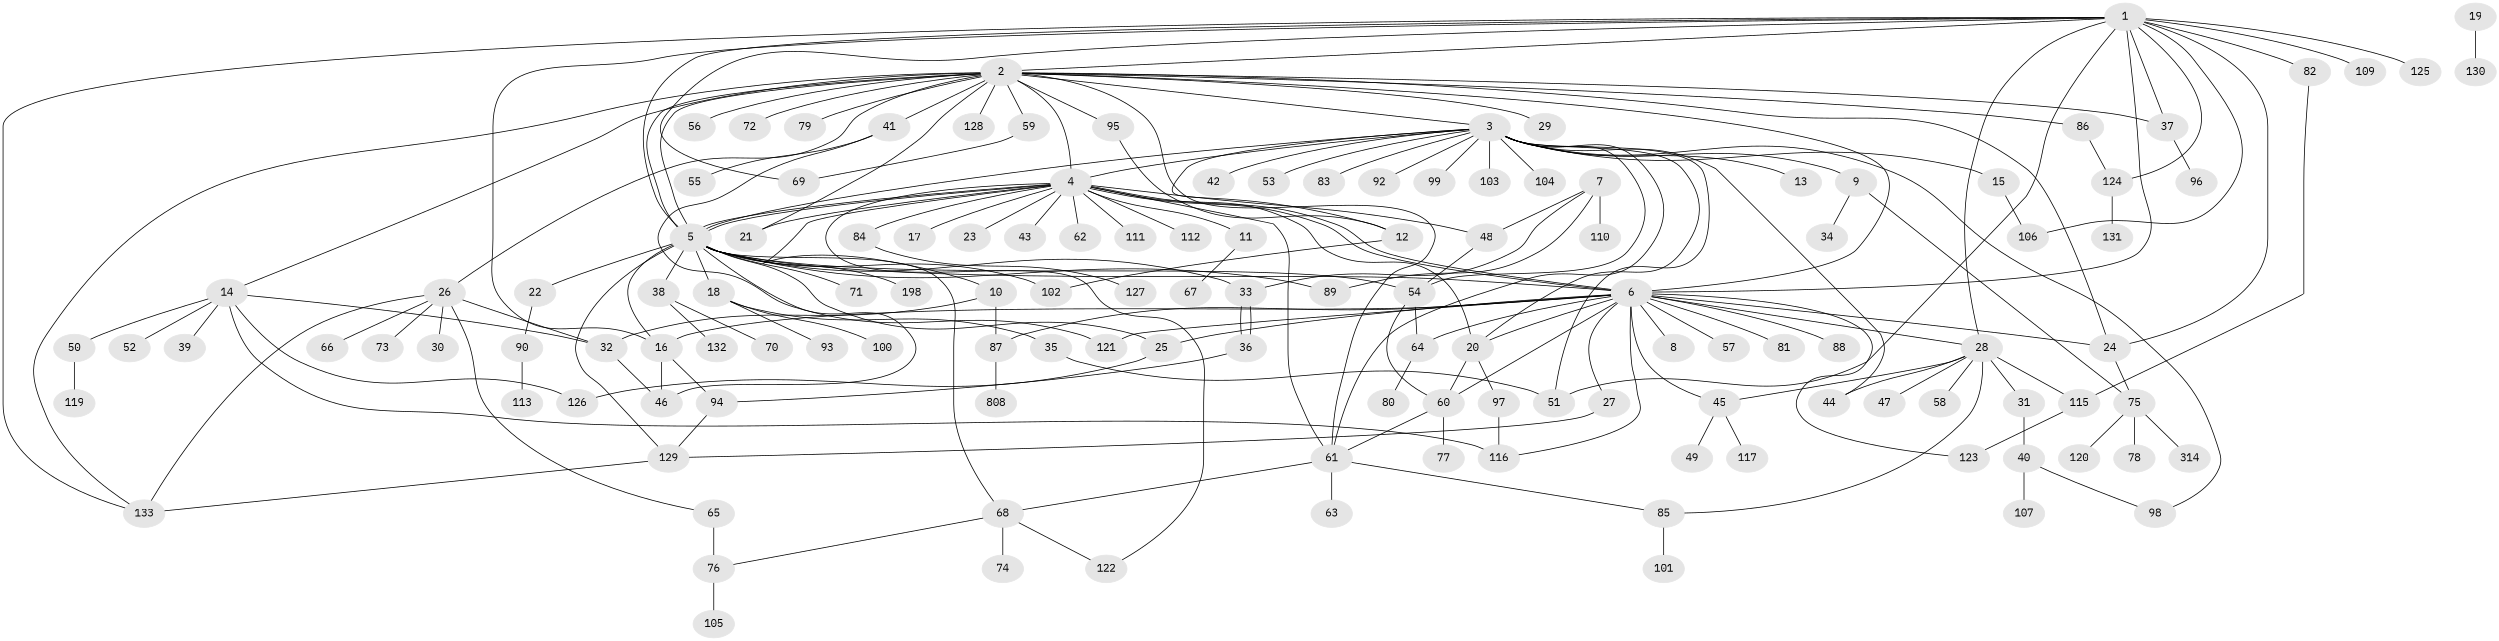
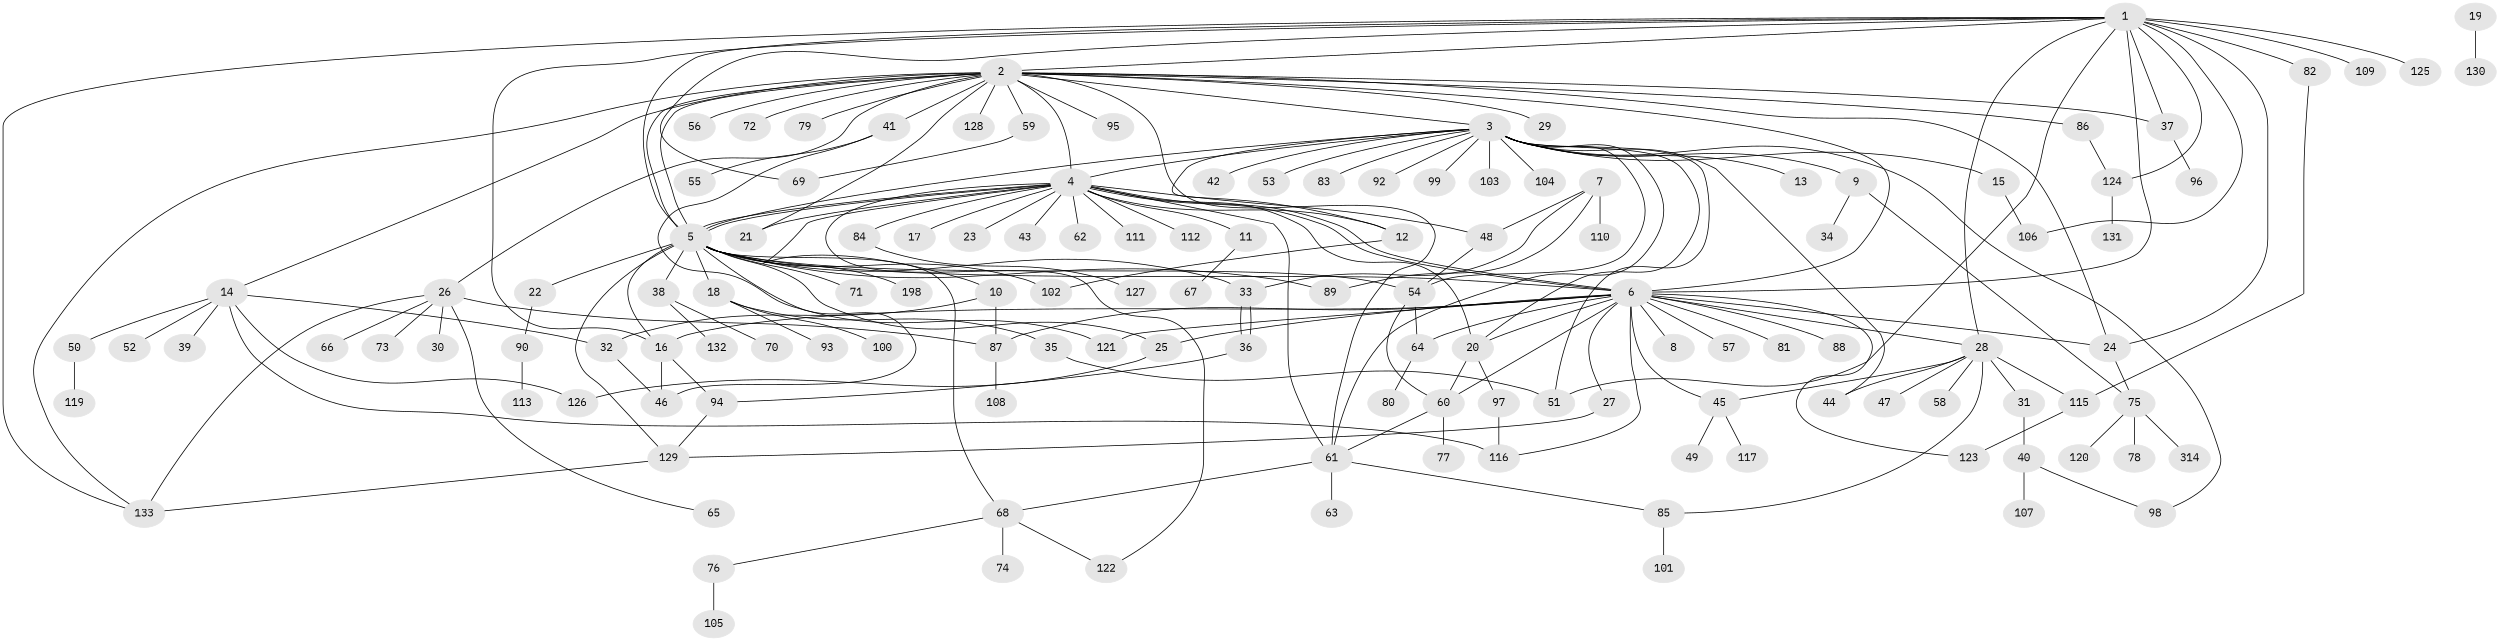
edge "95" -- "12": now "4" -- "12"
edge "26" -- "32": now "26" -- "87"
node "808": label "808" -> "108"
edge "65" -- "76": removed
